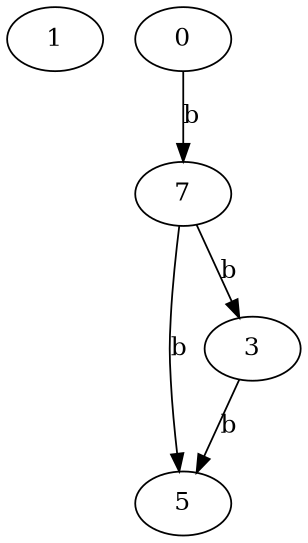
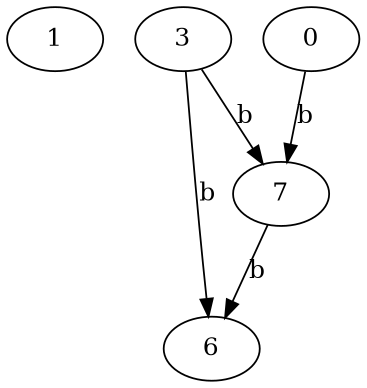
edge "7" -> "3": reversed
node "5": label "5" -> "6"
